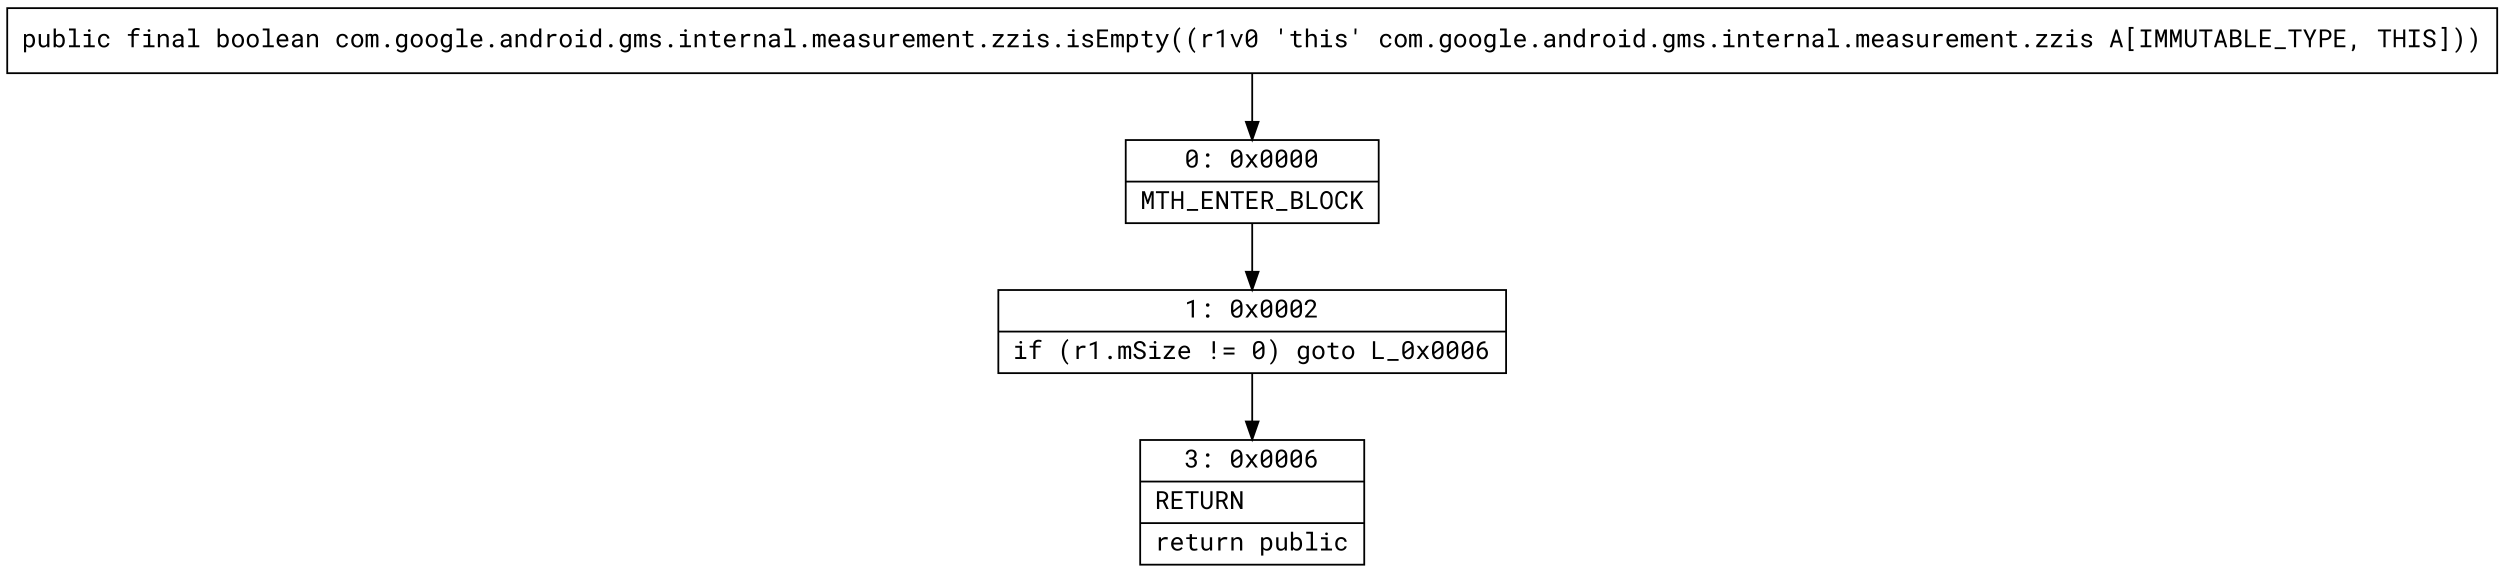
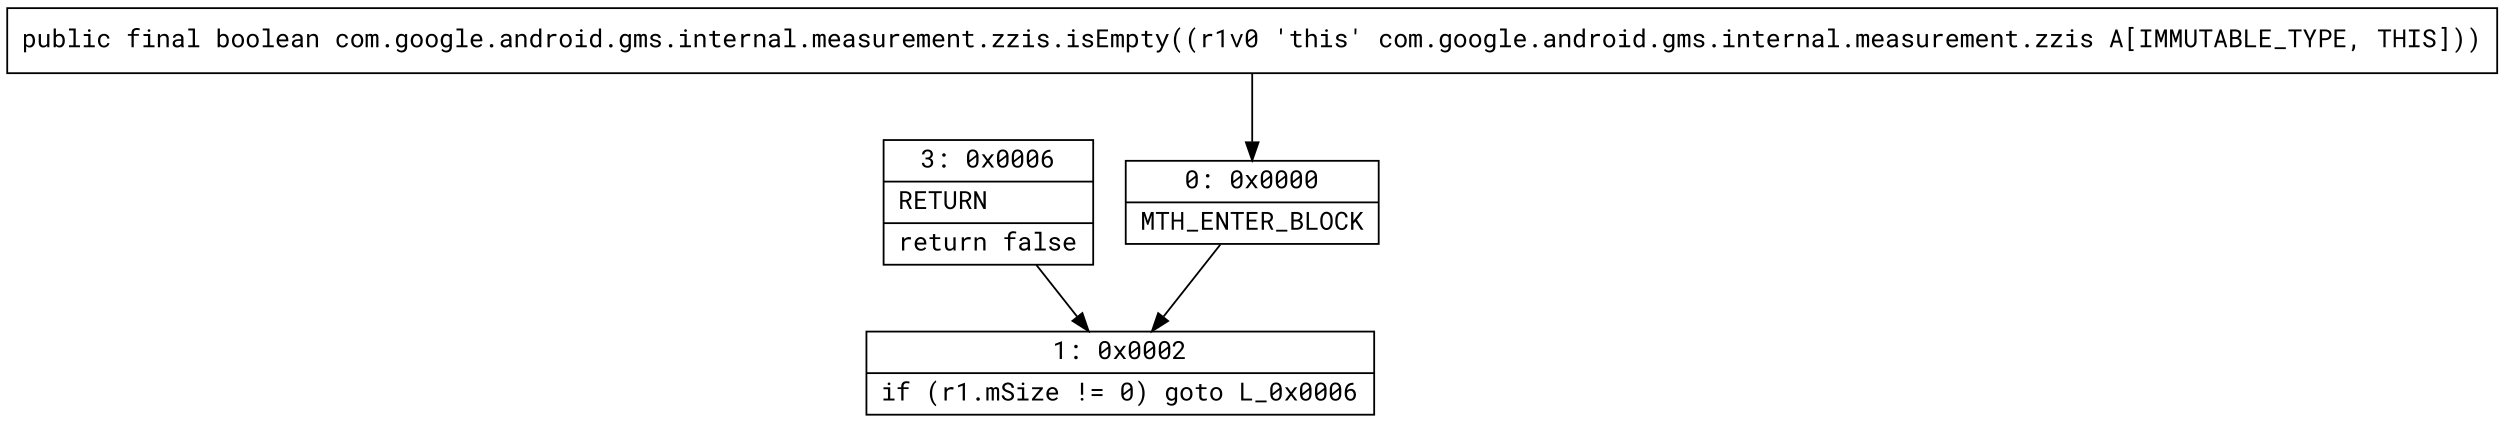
edge "1: 0x0002" -> "3: 0x0006": reversed
node "3: 0x0006": text "return public" -> "return false"
